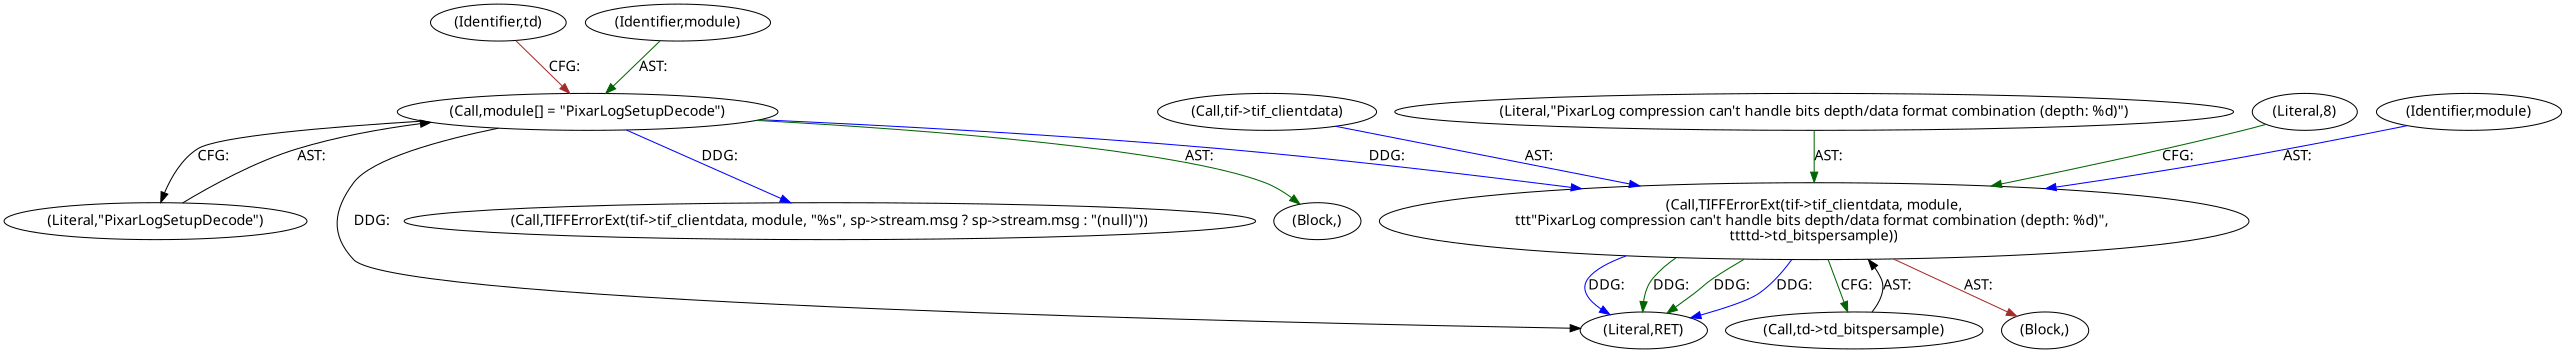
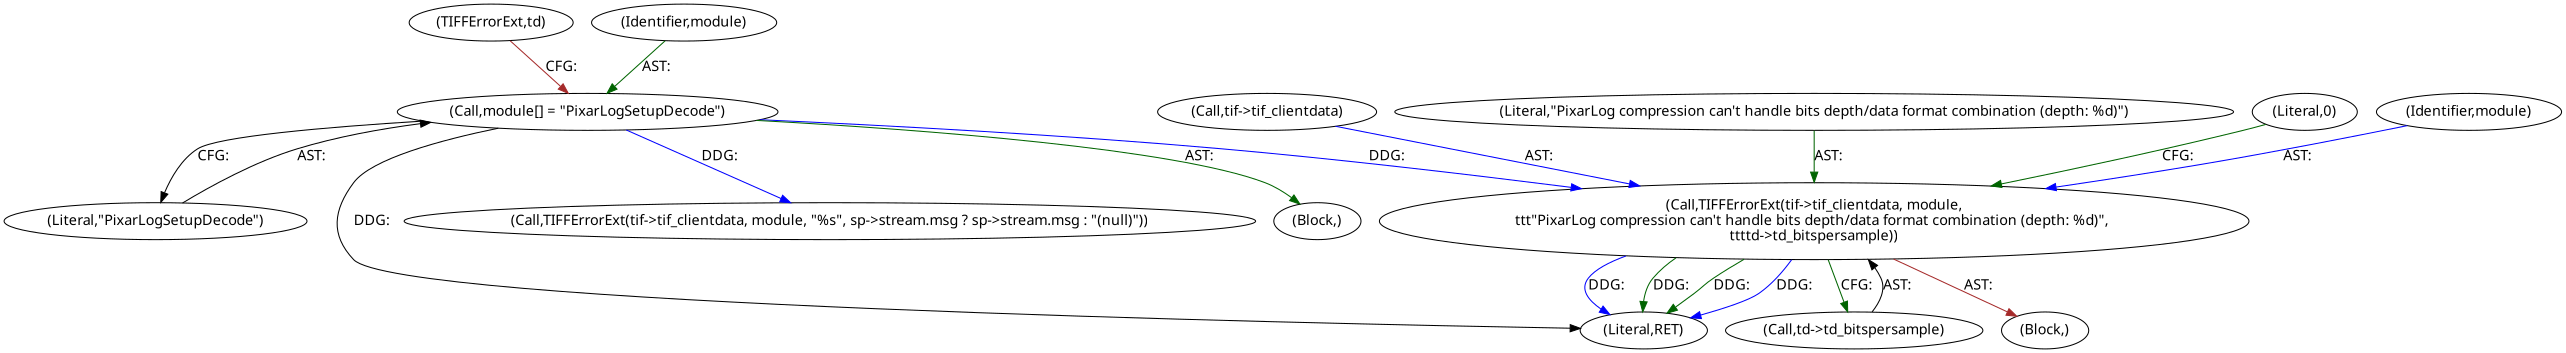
node "(Identifier,td)": label "(Identifier,td)" -> "(TIFFErrorExt,td)"
node "(Literal,8)": label "(Literal,8)" -> "(Literal,0)"
